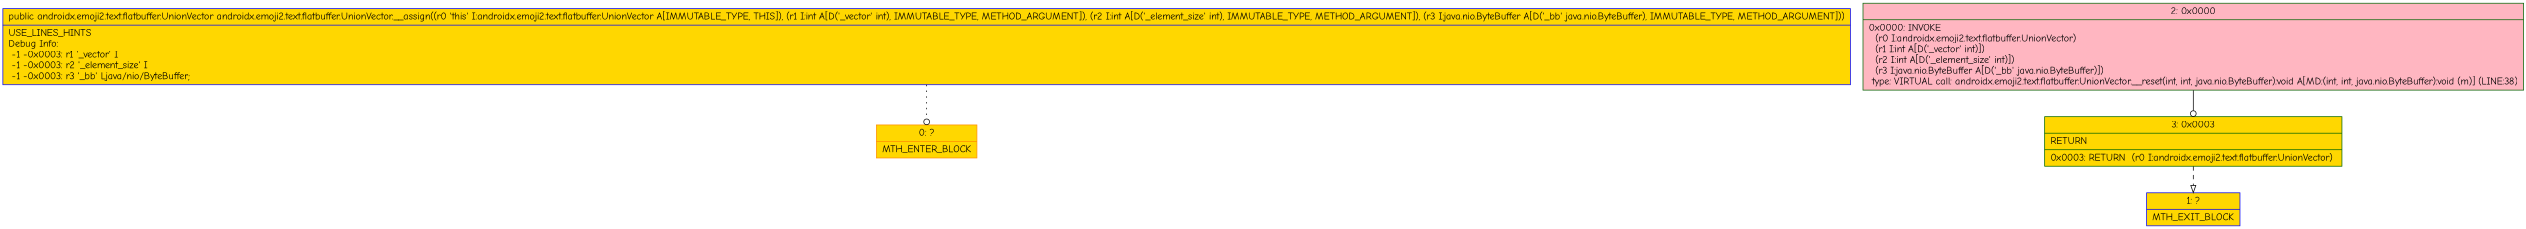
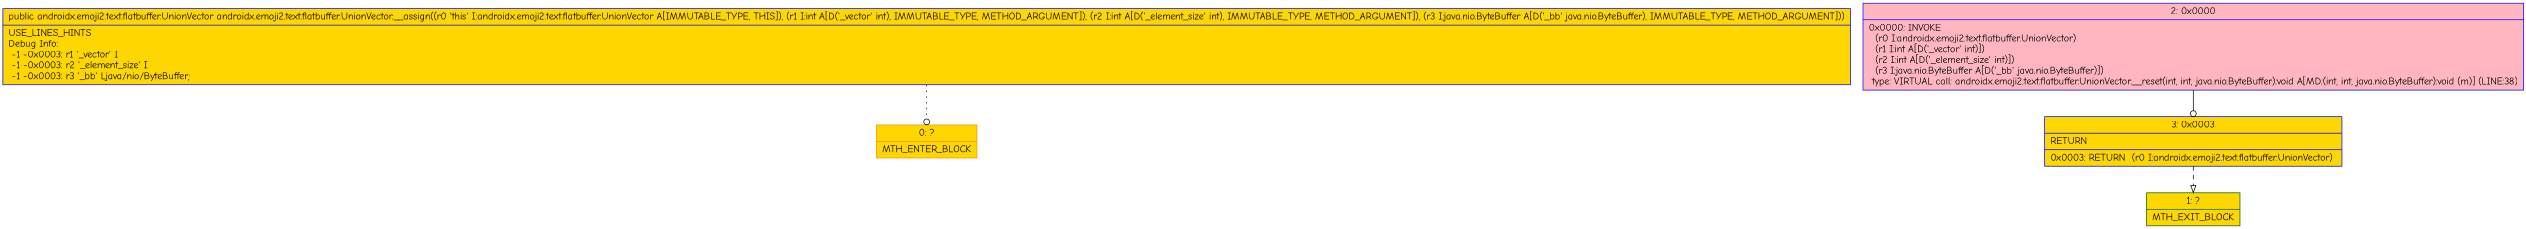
node "2: 0x0000": color darkgreen -> blue
node "3: 0x0003": color darkgreen -> blue
node "1: ?": color blue -> darkgreen
